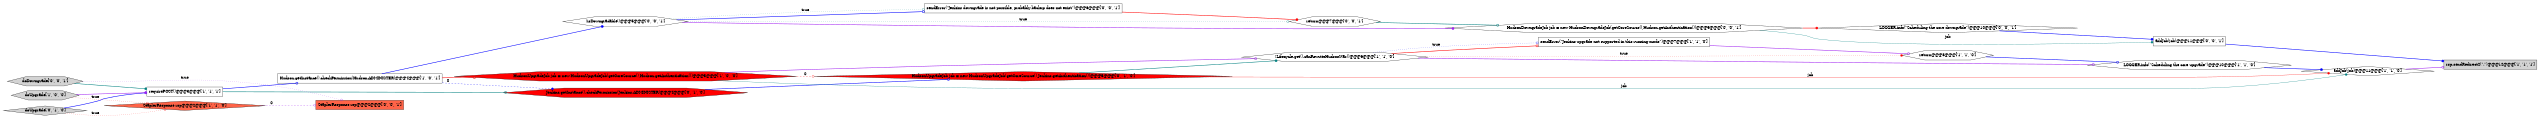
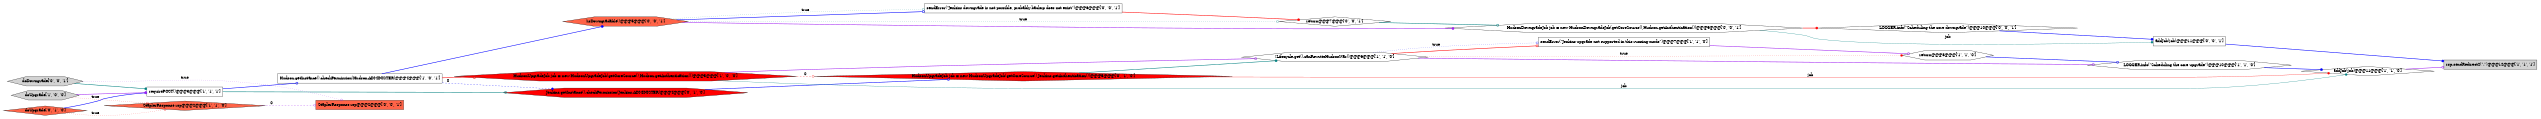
node "!isDowngradable()@@@5@@@['0', '0', '1']": fillcolor white -> tomato
node "return@@@7@@@['0', '0', '1']": shape hexagon -> diamond
node "doUpgrade['0', '1', '0']": fillcolor lightgray -> tomato
